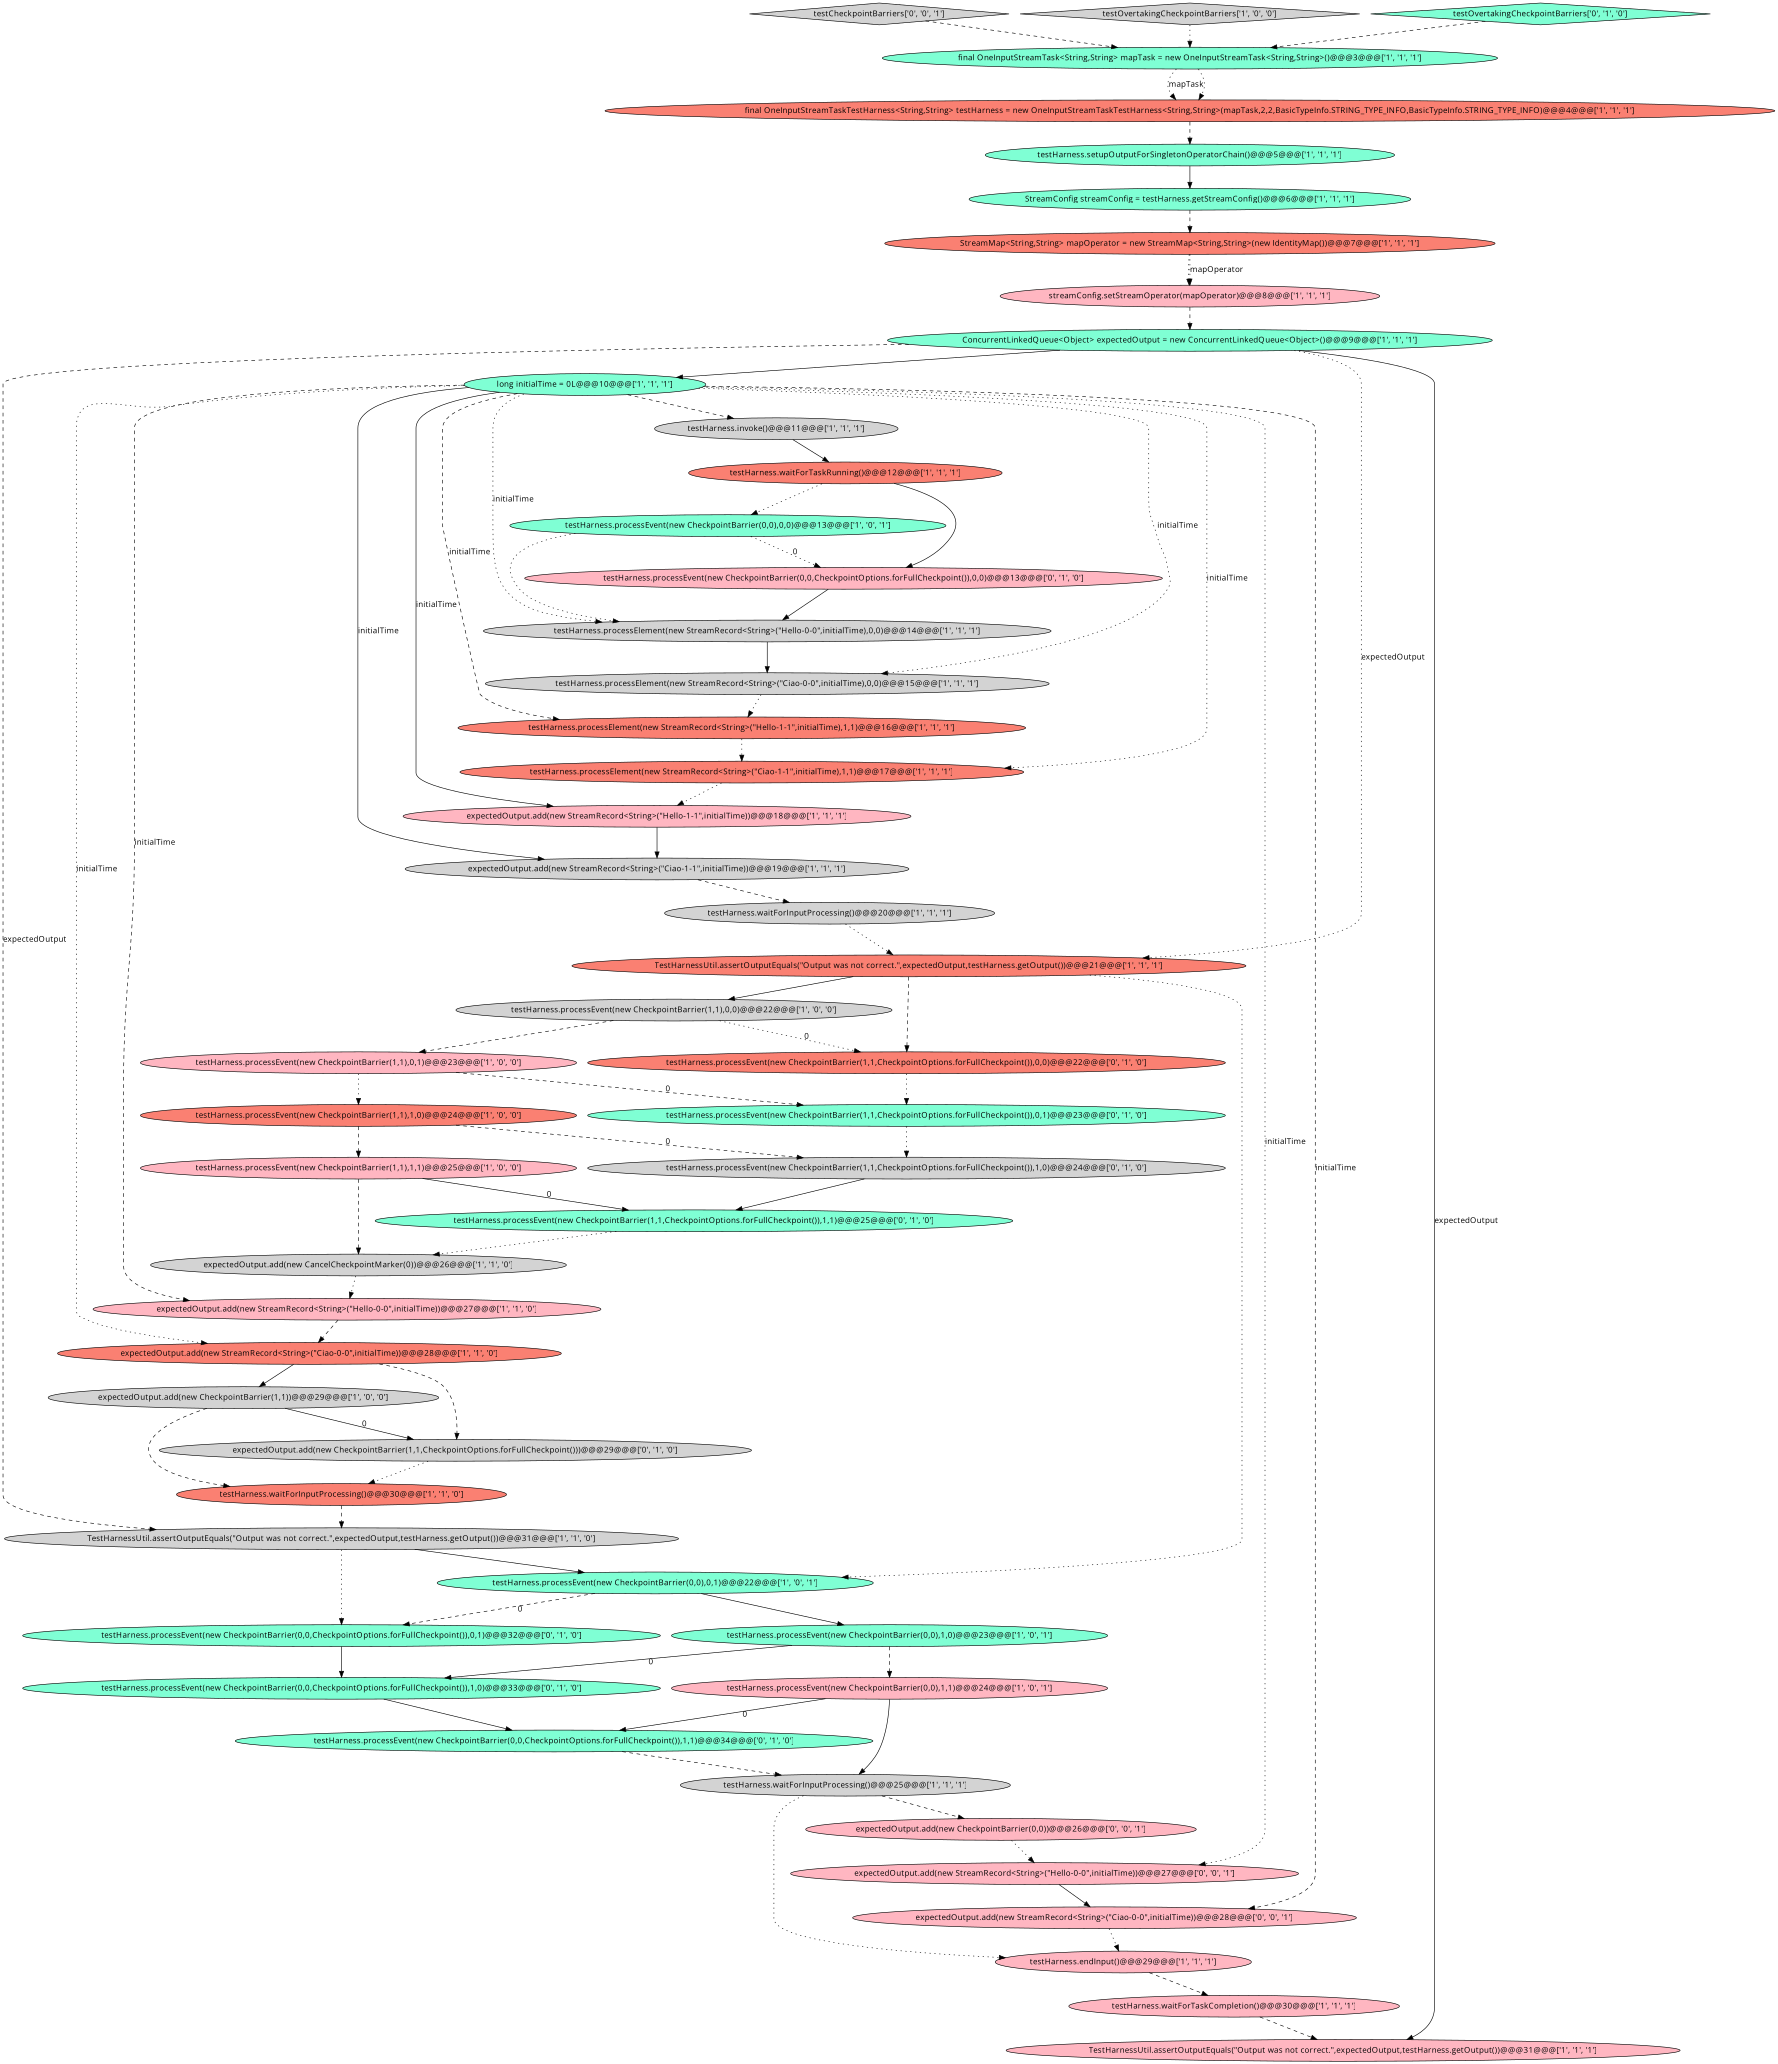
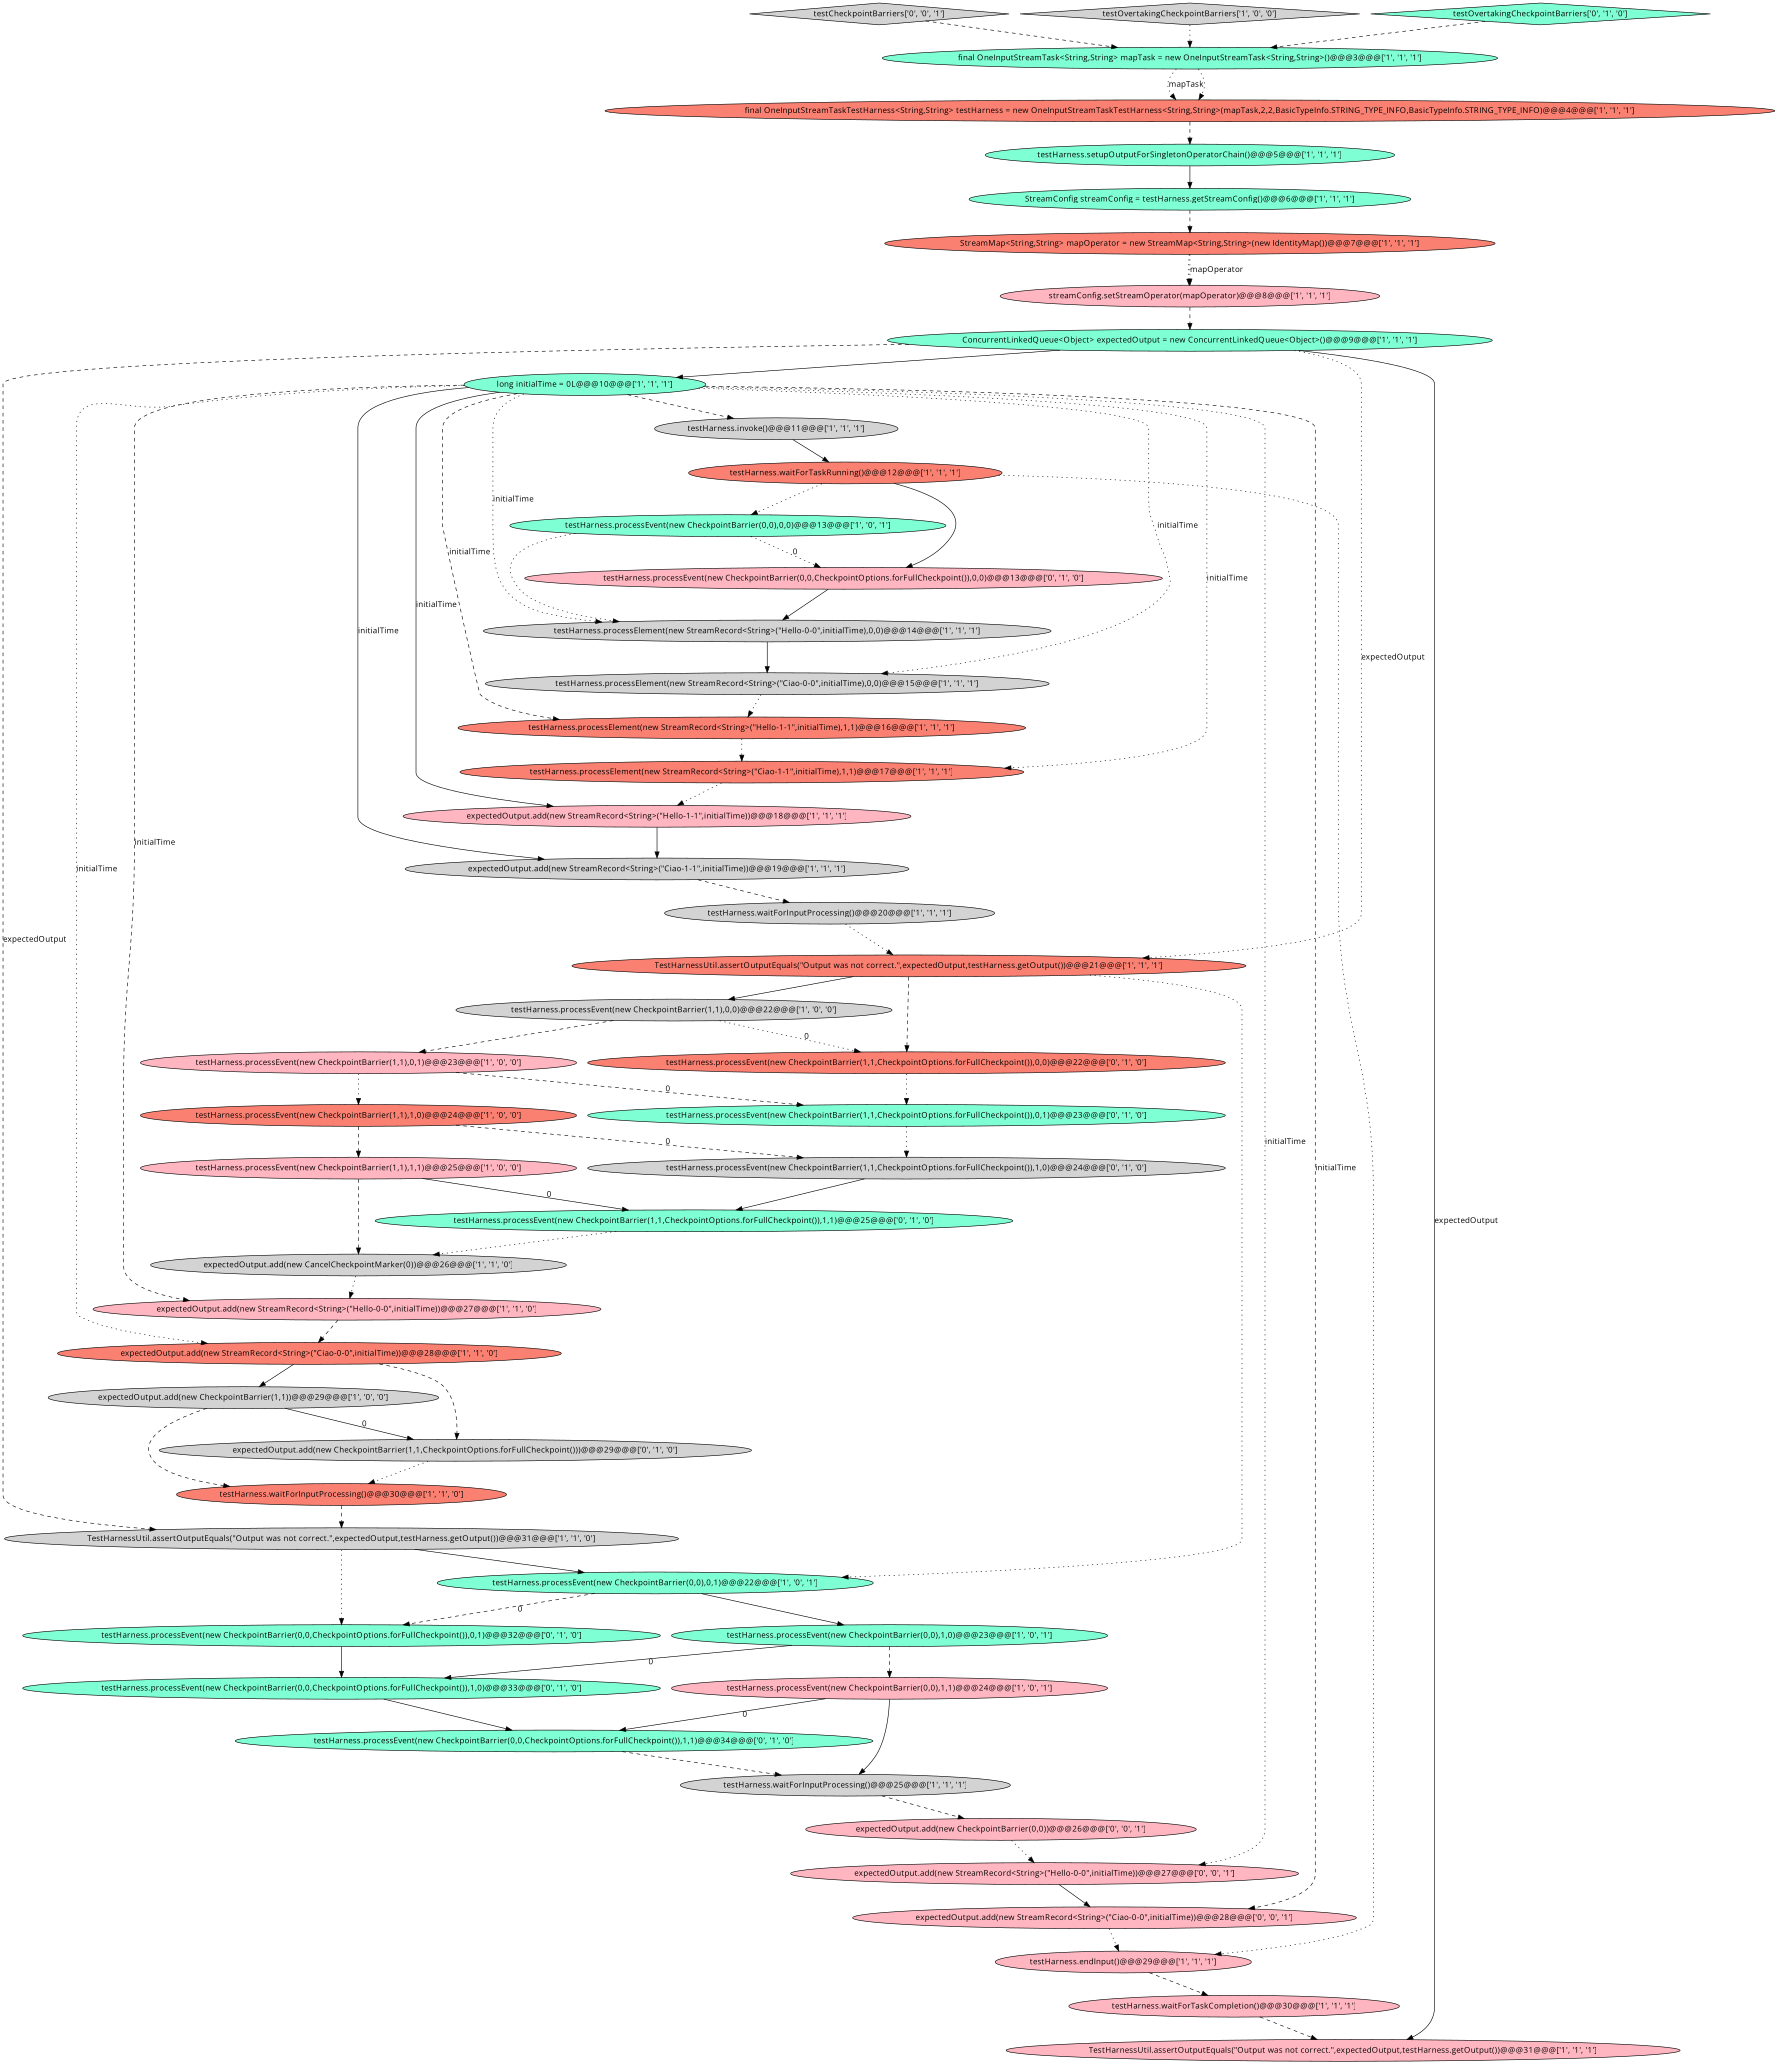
edge "testHarness.waitForInputProcessing()@@@25@@@['1', '1', '1']" -> "testHarness.endInput()@@@29@@@['1', '1', '1']": now "testHarness.waitForTaskRunning()@@@12@@@['1', '1', '1']" -> "testHarness.endInput()@@@29@@@['1', '1', '1']"
